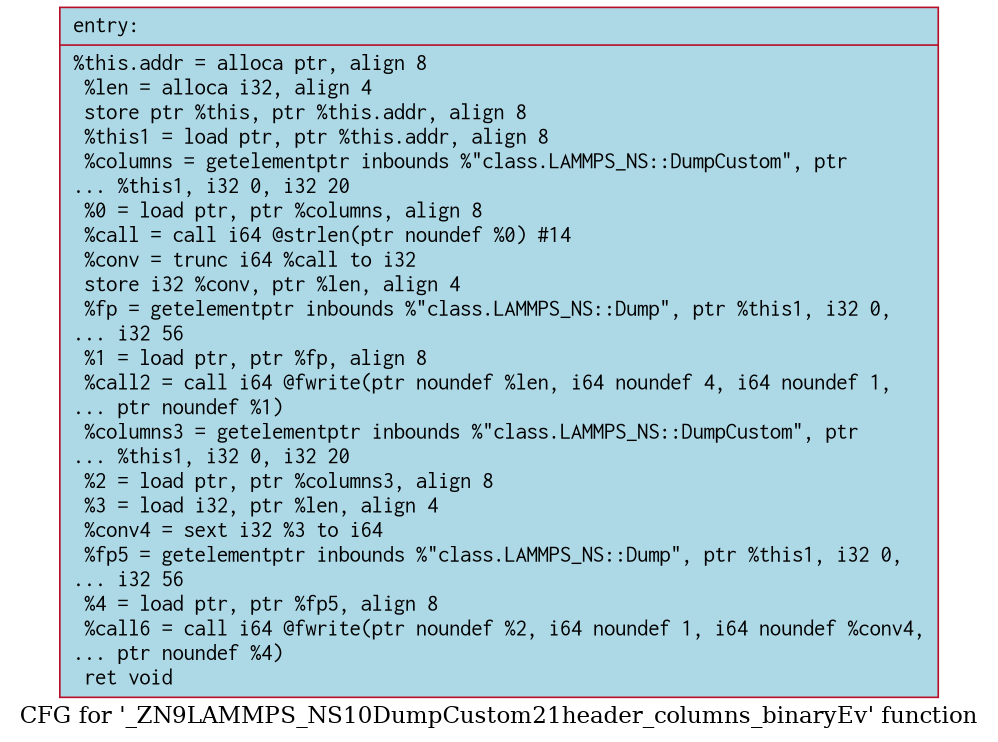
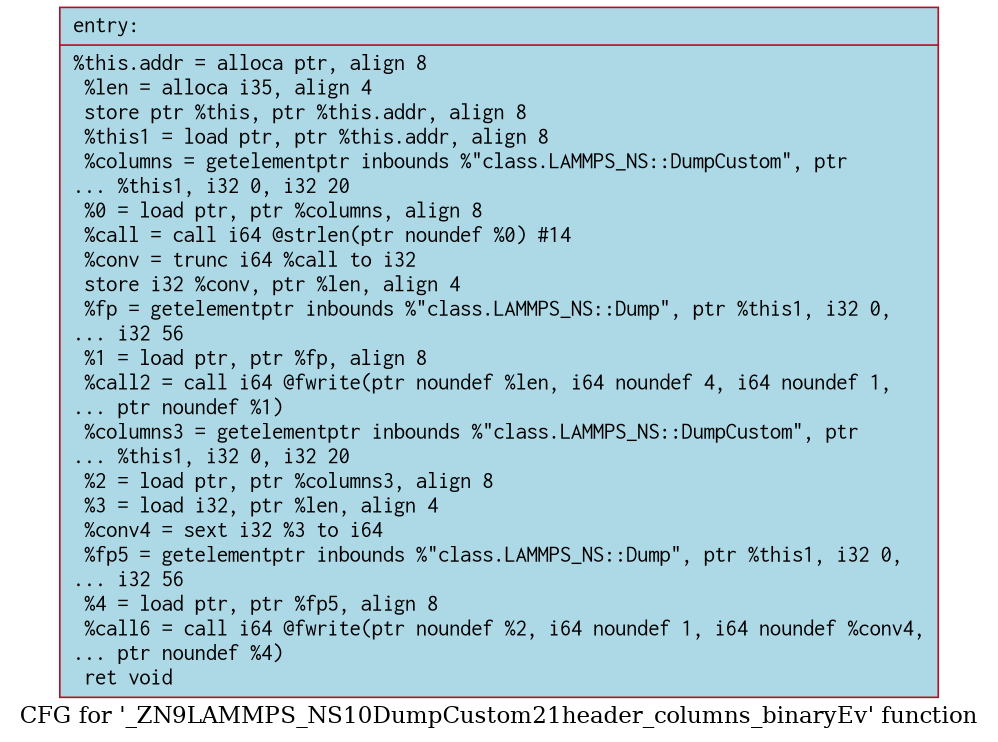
node "entry:": text "%len = alloca i32, align 4" -> "%len = alloca i35, align 4"
